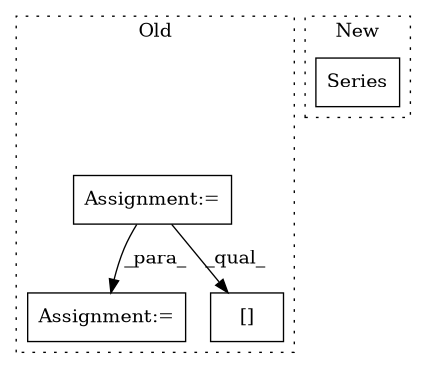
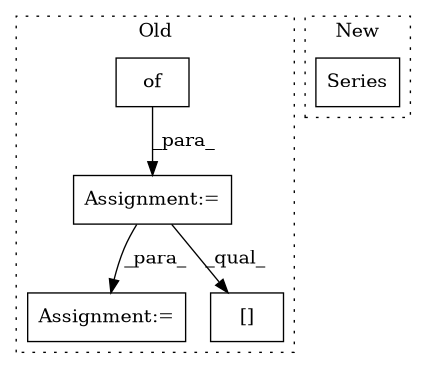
node "of": added
